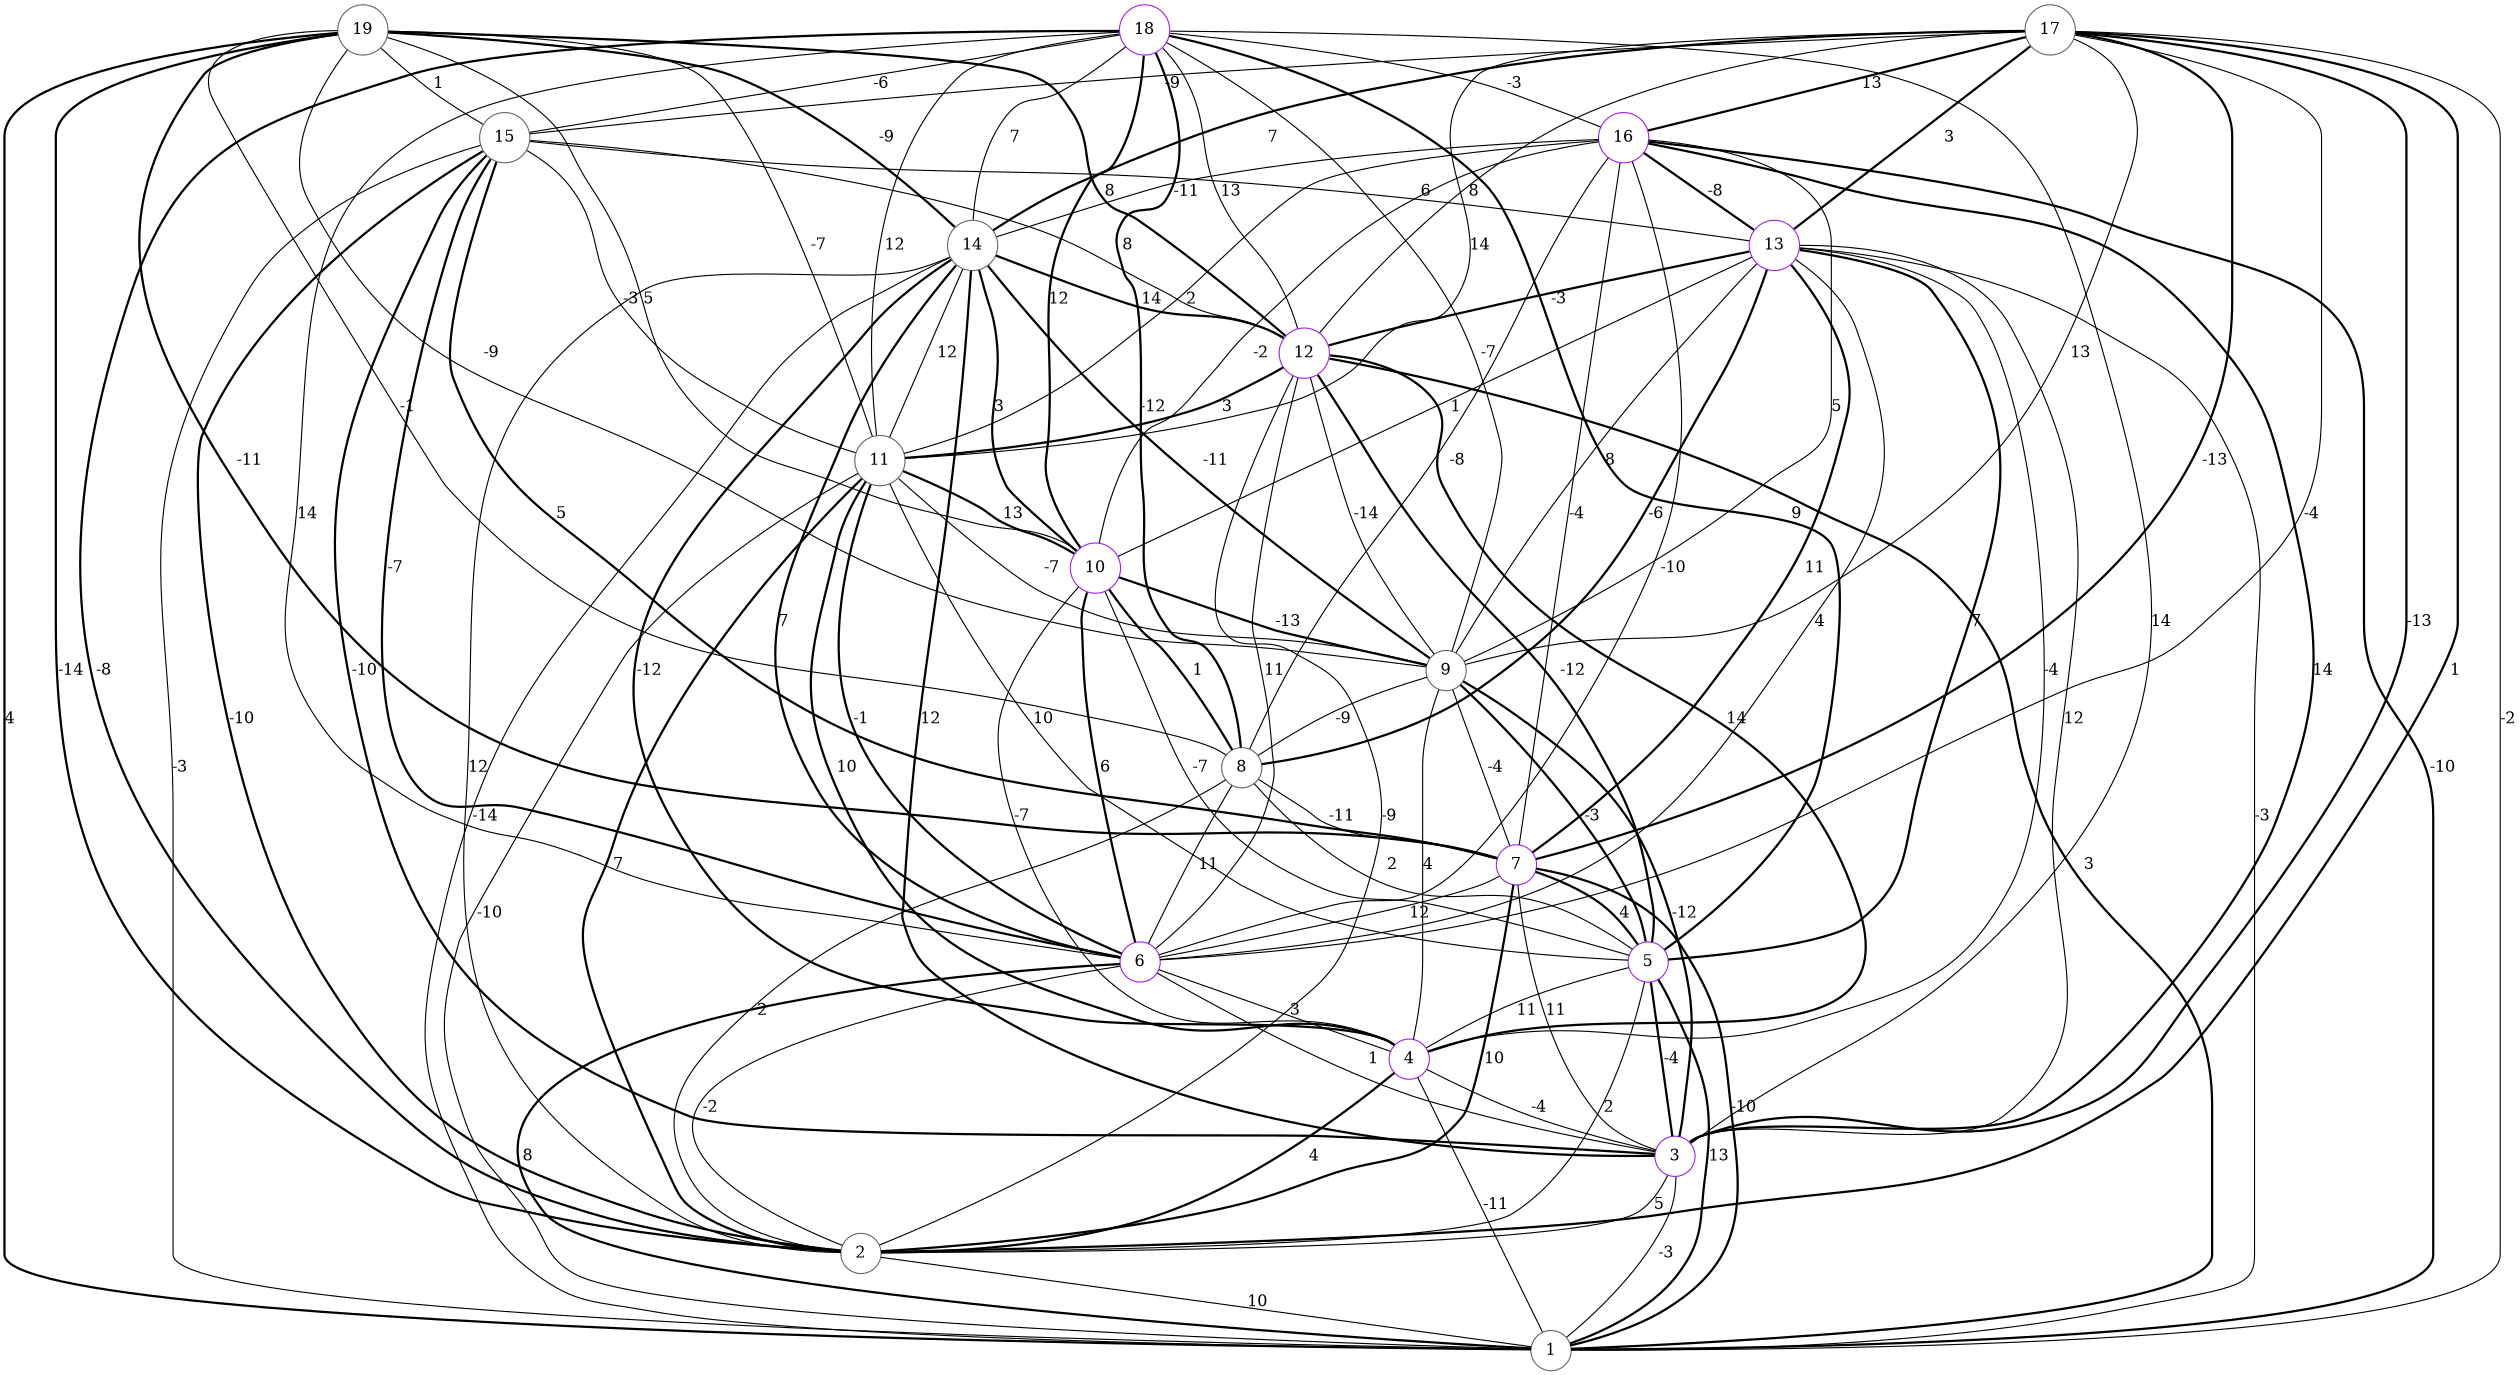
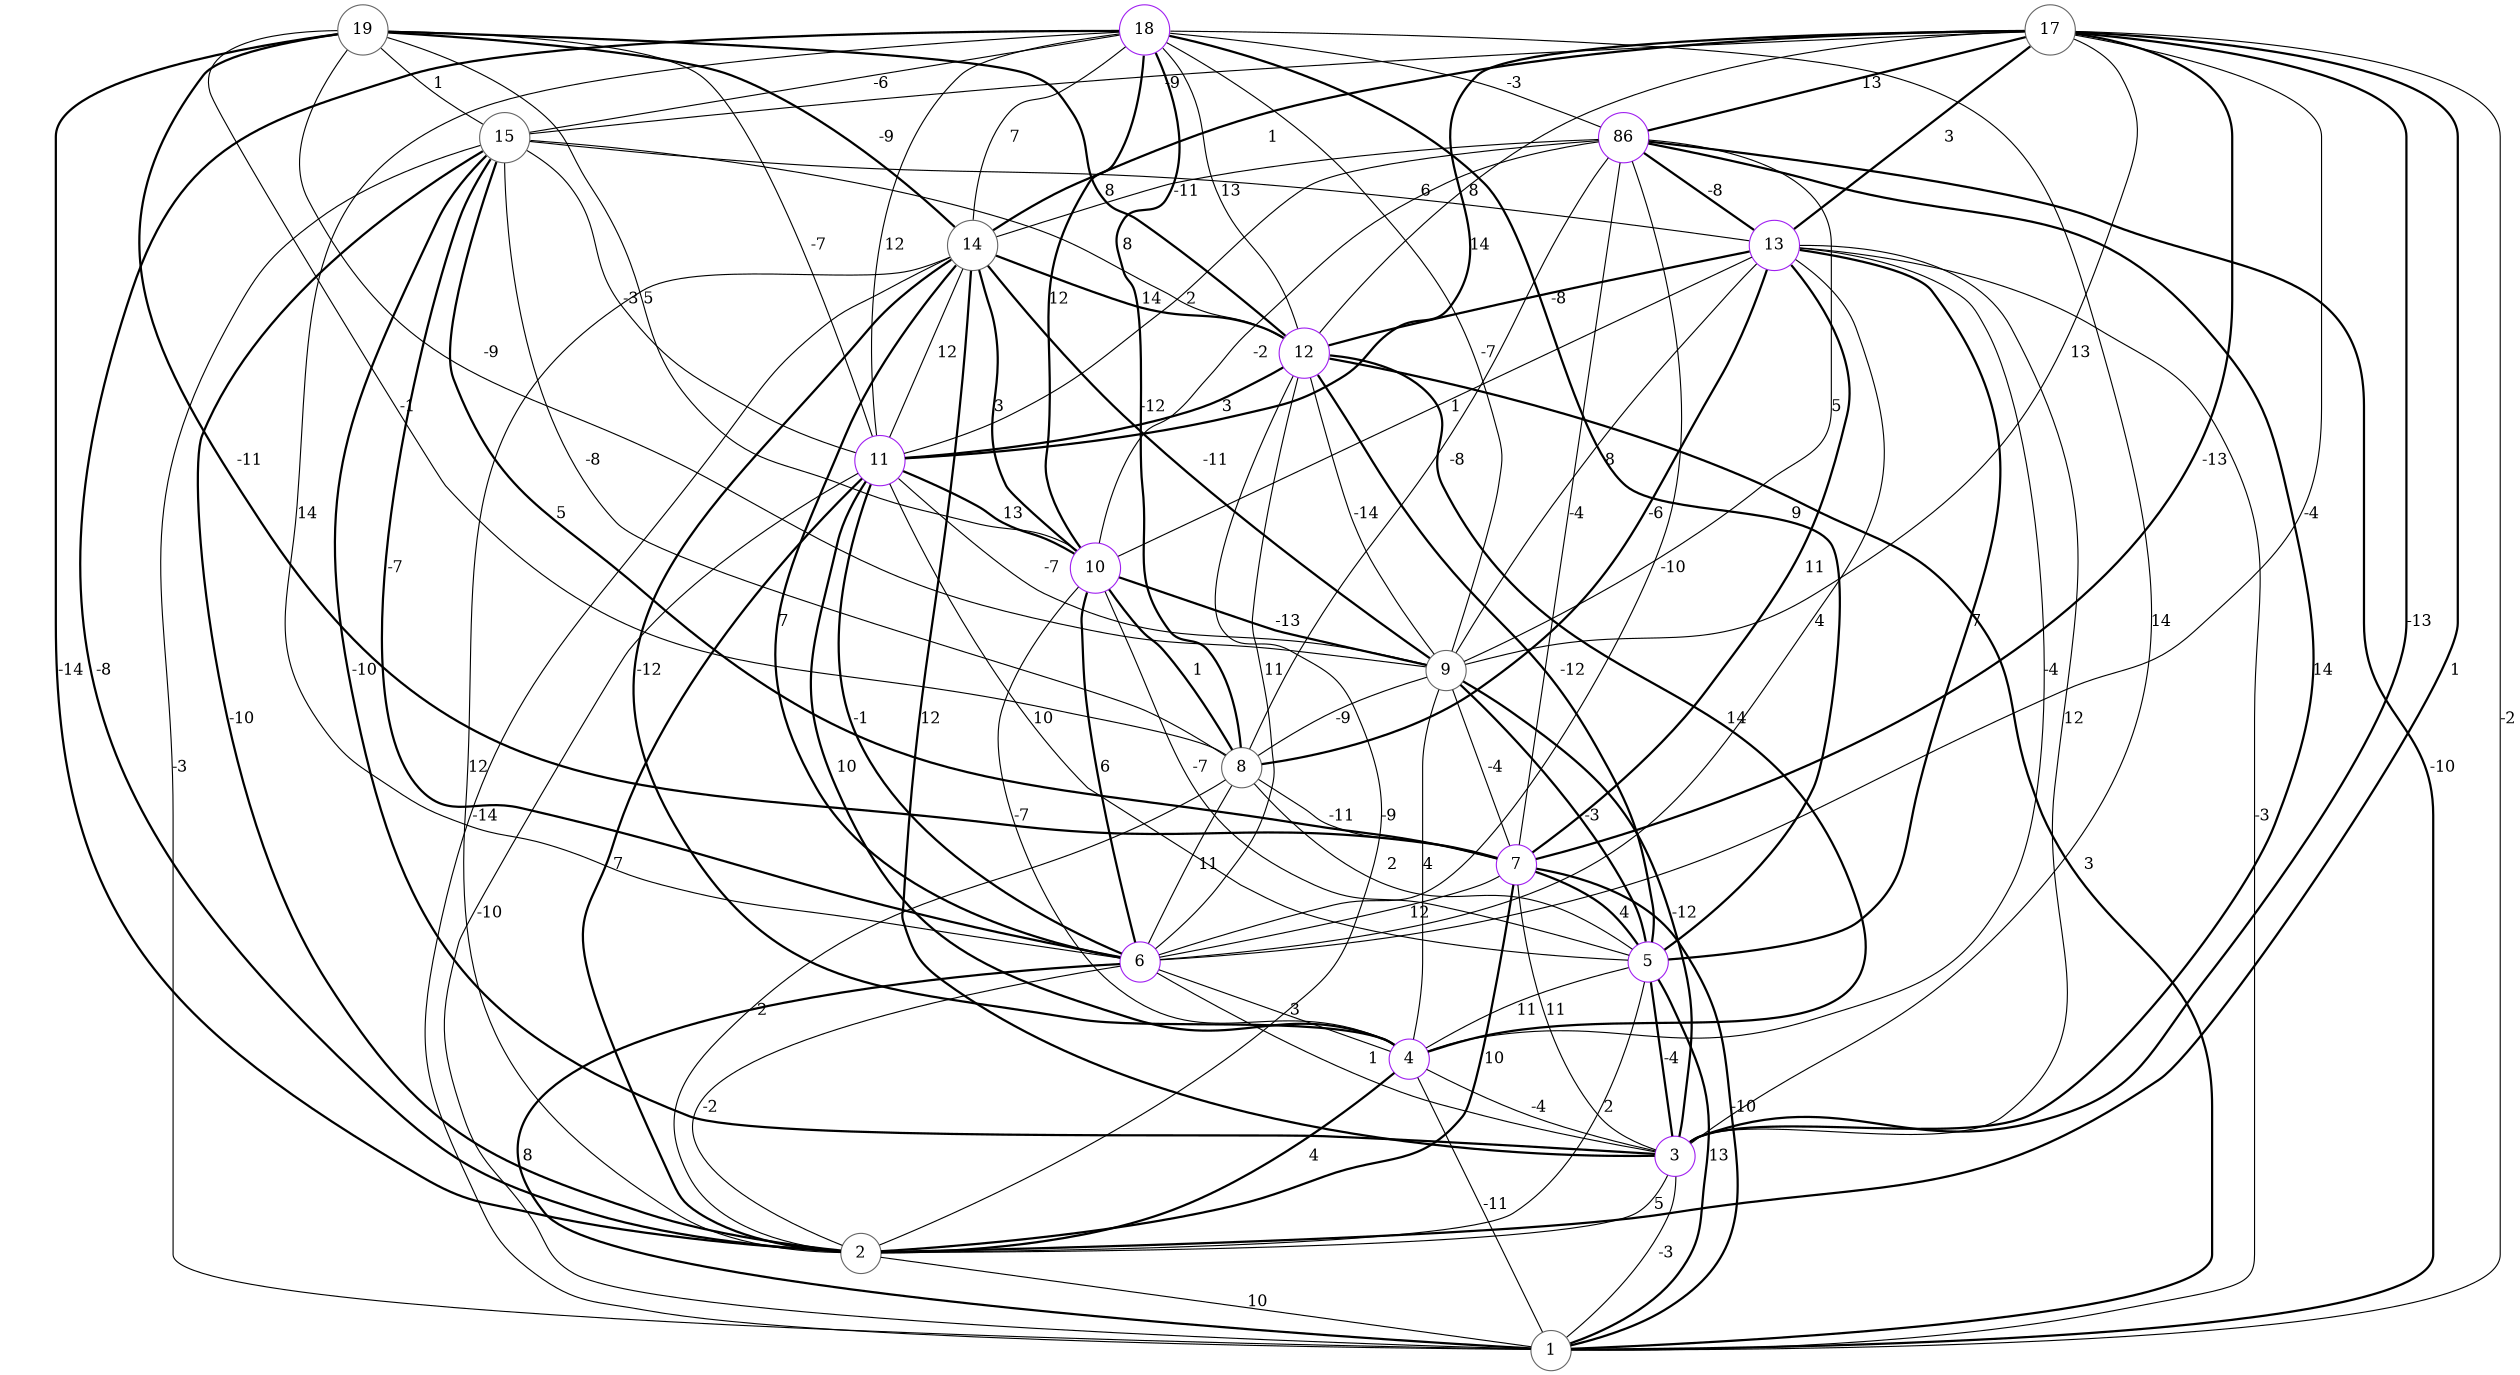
edge "17" -- "14": label "7" -> "1"
node "16": label "16" -> "86"
edge "17" -- "11": style solid -> bold
edge "13" -- "12": label "-3" -> "-8"
node "11": color gray40 -> purple
edge "15" -- "8": added, label "-8"
edge "19" -- "1": removed, label "4"
